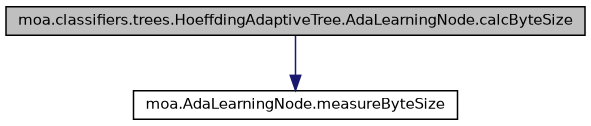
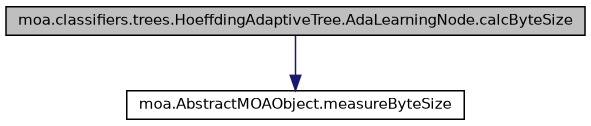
node "moa.AdaLearningNode.measureByteSize": label "moa.AdaLearningNode.measureByteSize" -> "moa.AbstractMOAObject.measureByteSize"
